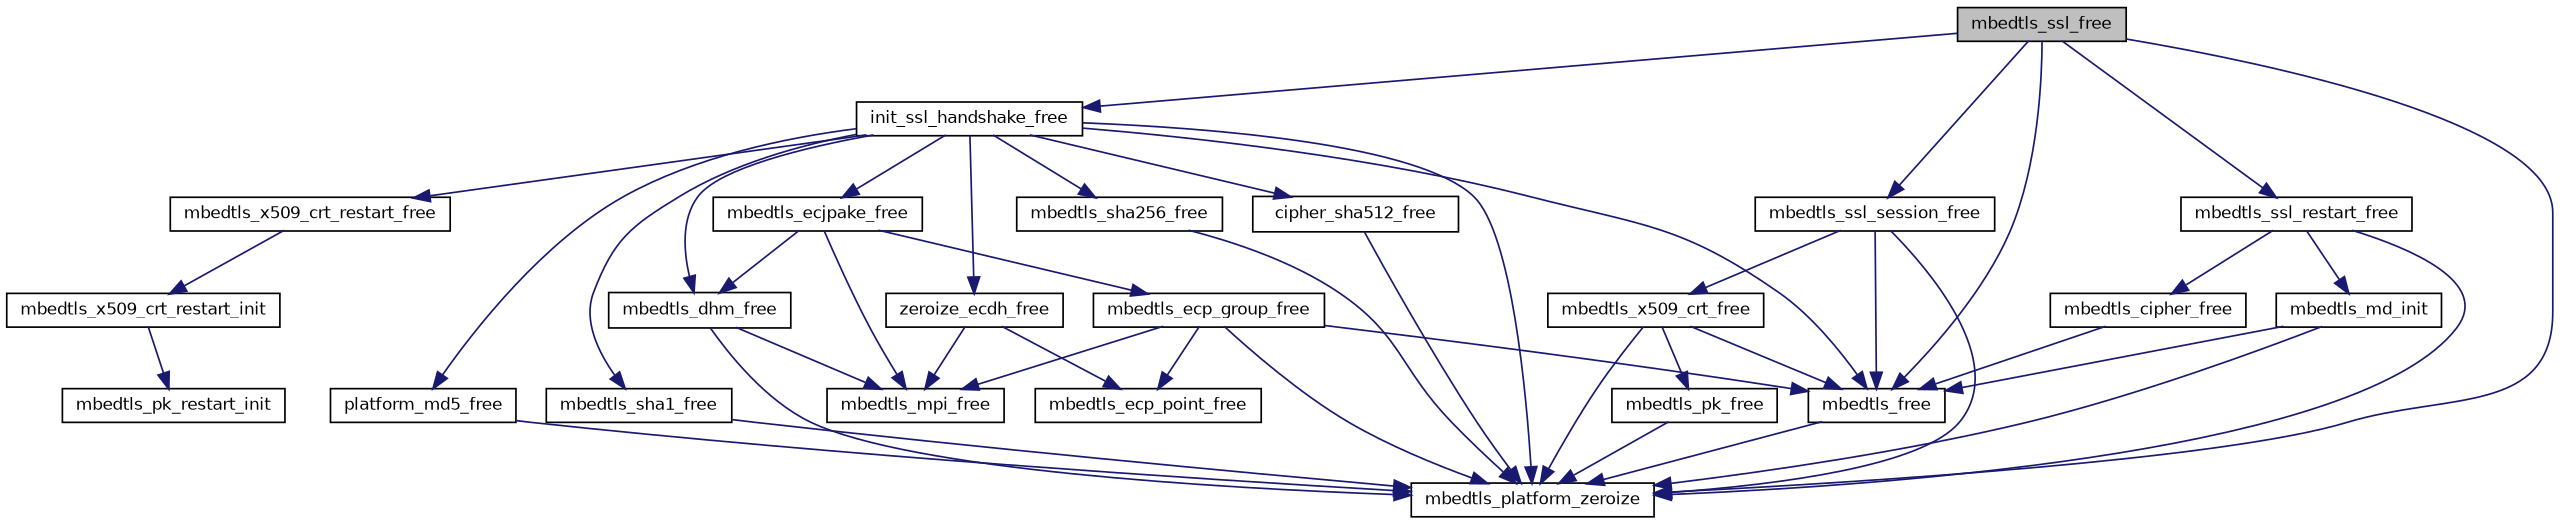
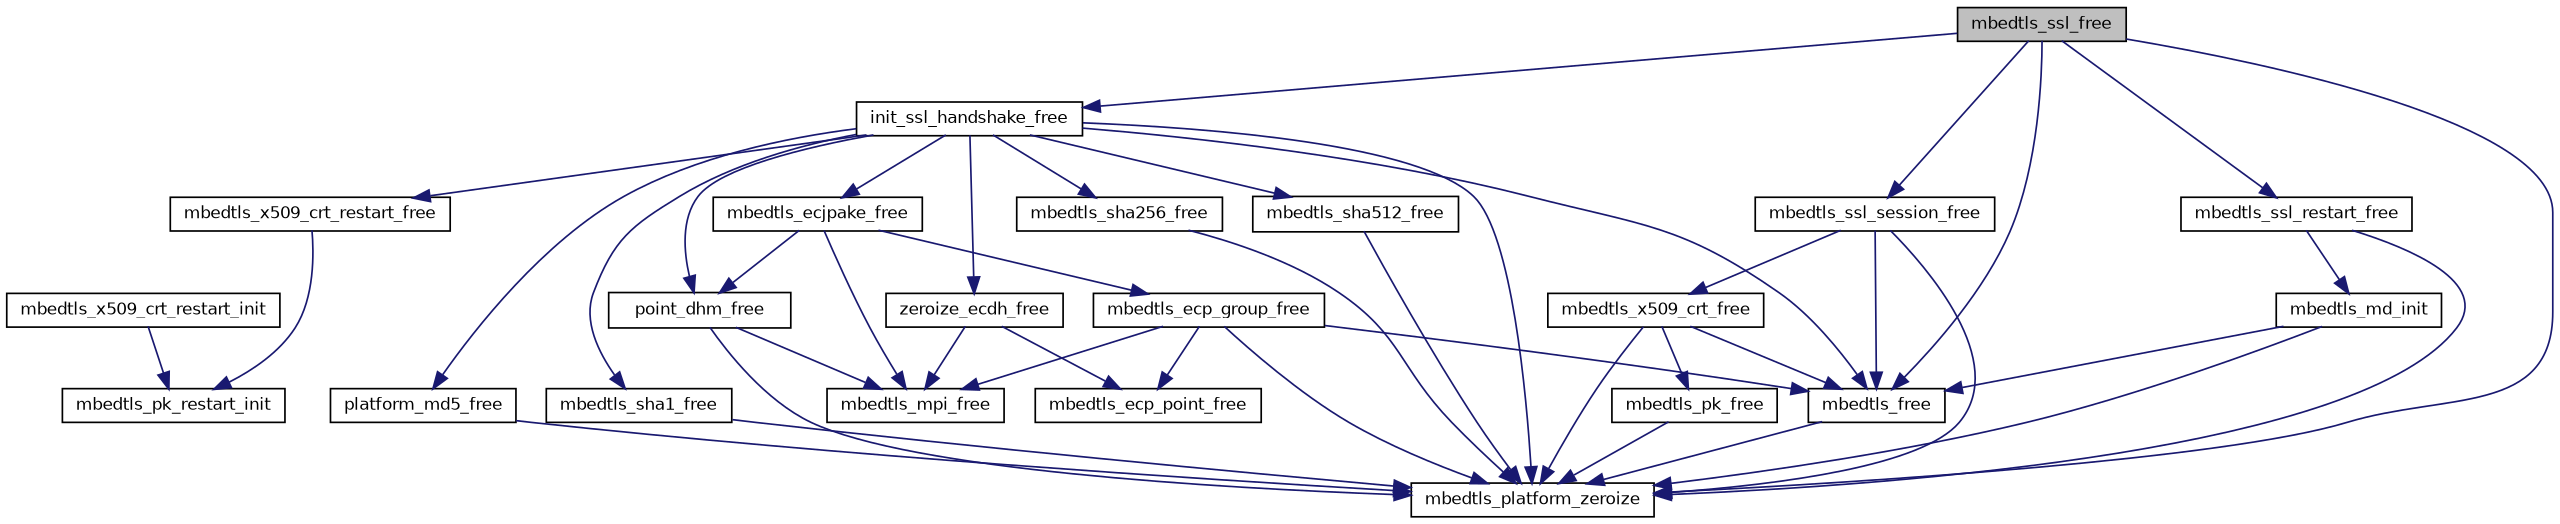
node "cipher_sha512_free": label "cipher_sha512_free" -> "mbedtls_sha512_free"
edge "mbedtls_x509_crt_restart_free" -> "mbedtls_x509_crt_restart_init": now "mbedtls_x509_crt_restart_free" -> "mbedtls_pk_restart_init"
node "mbedtls_dhm_free": label "mbedtls_dhm_free" -> "point_dhm_free"
node "mbedtls_cipher_free": removed
